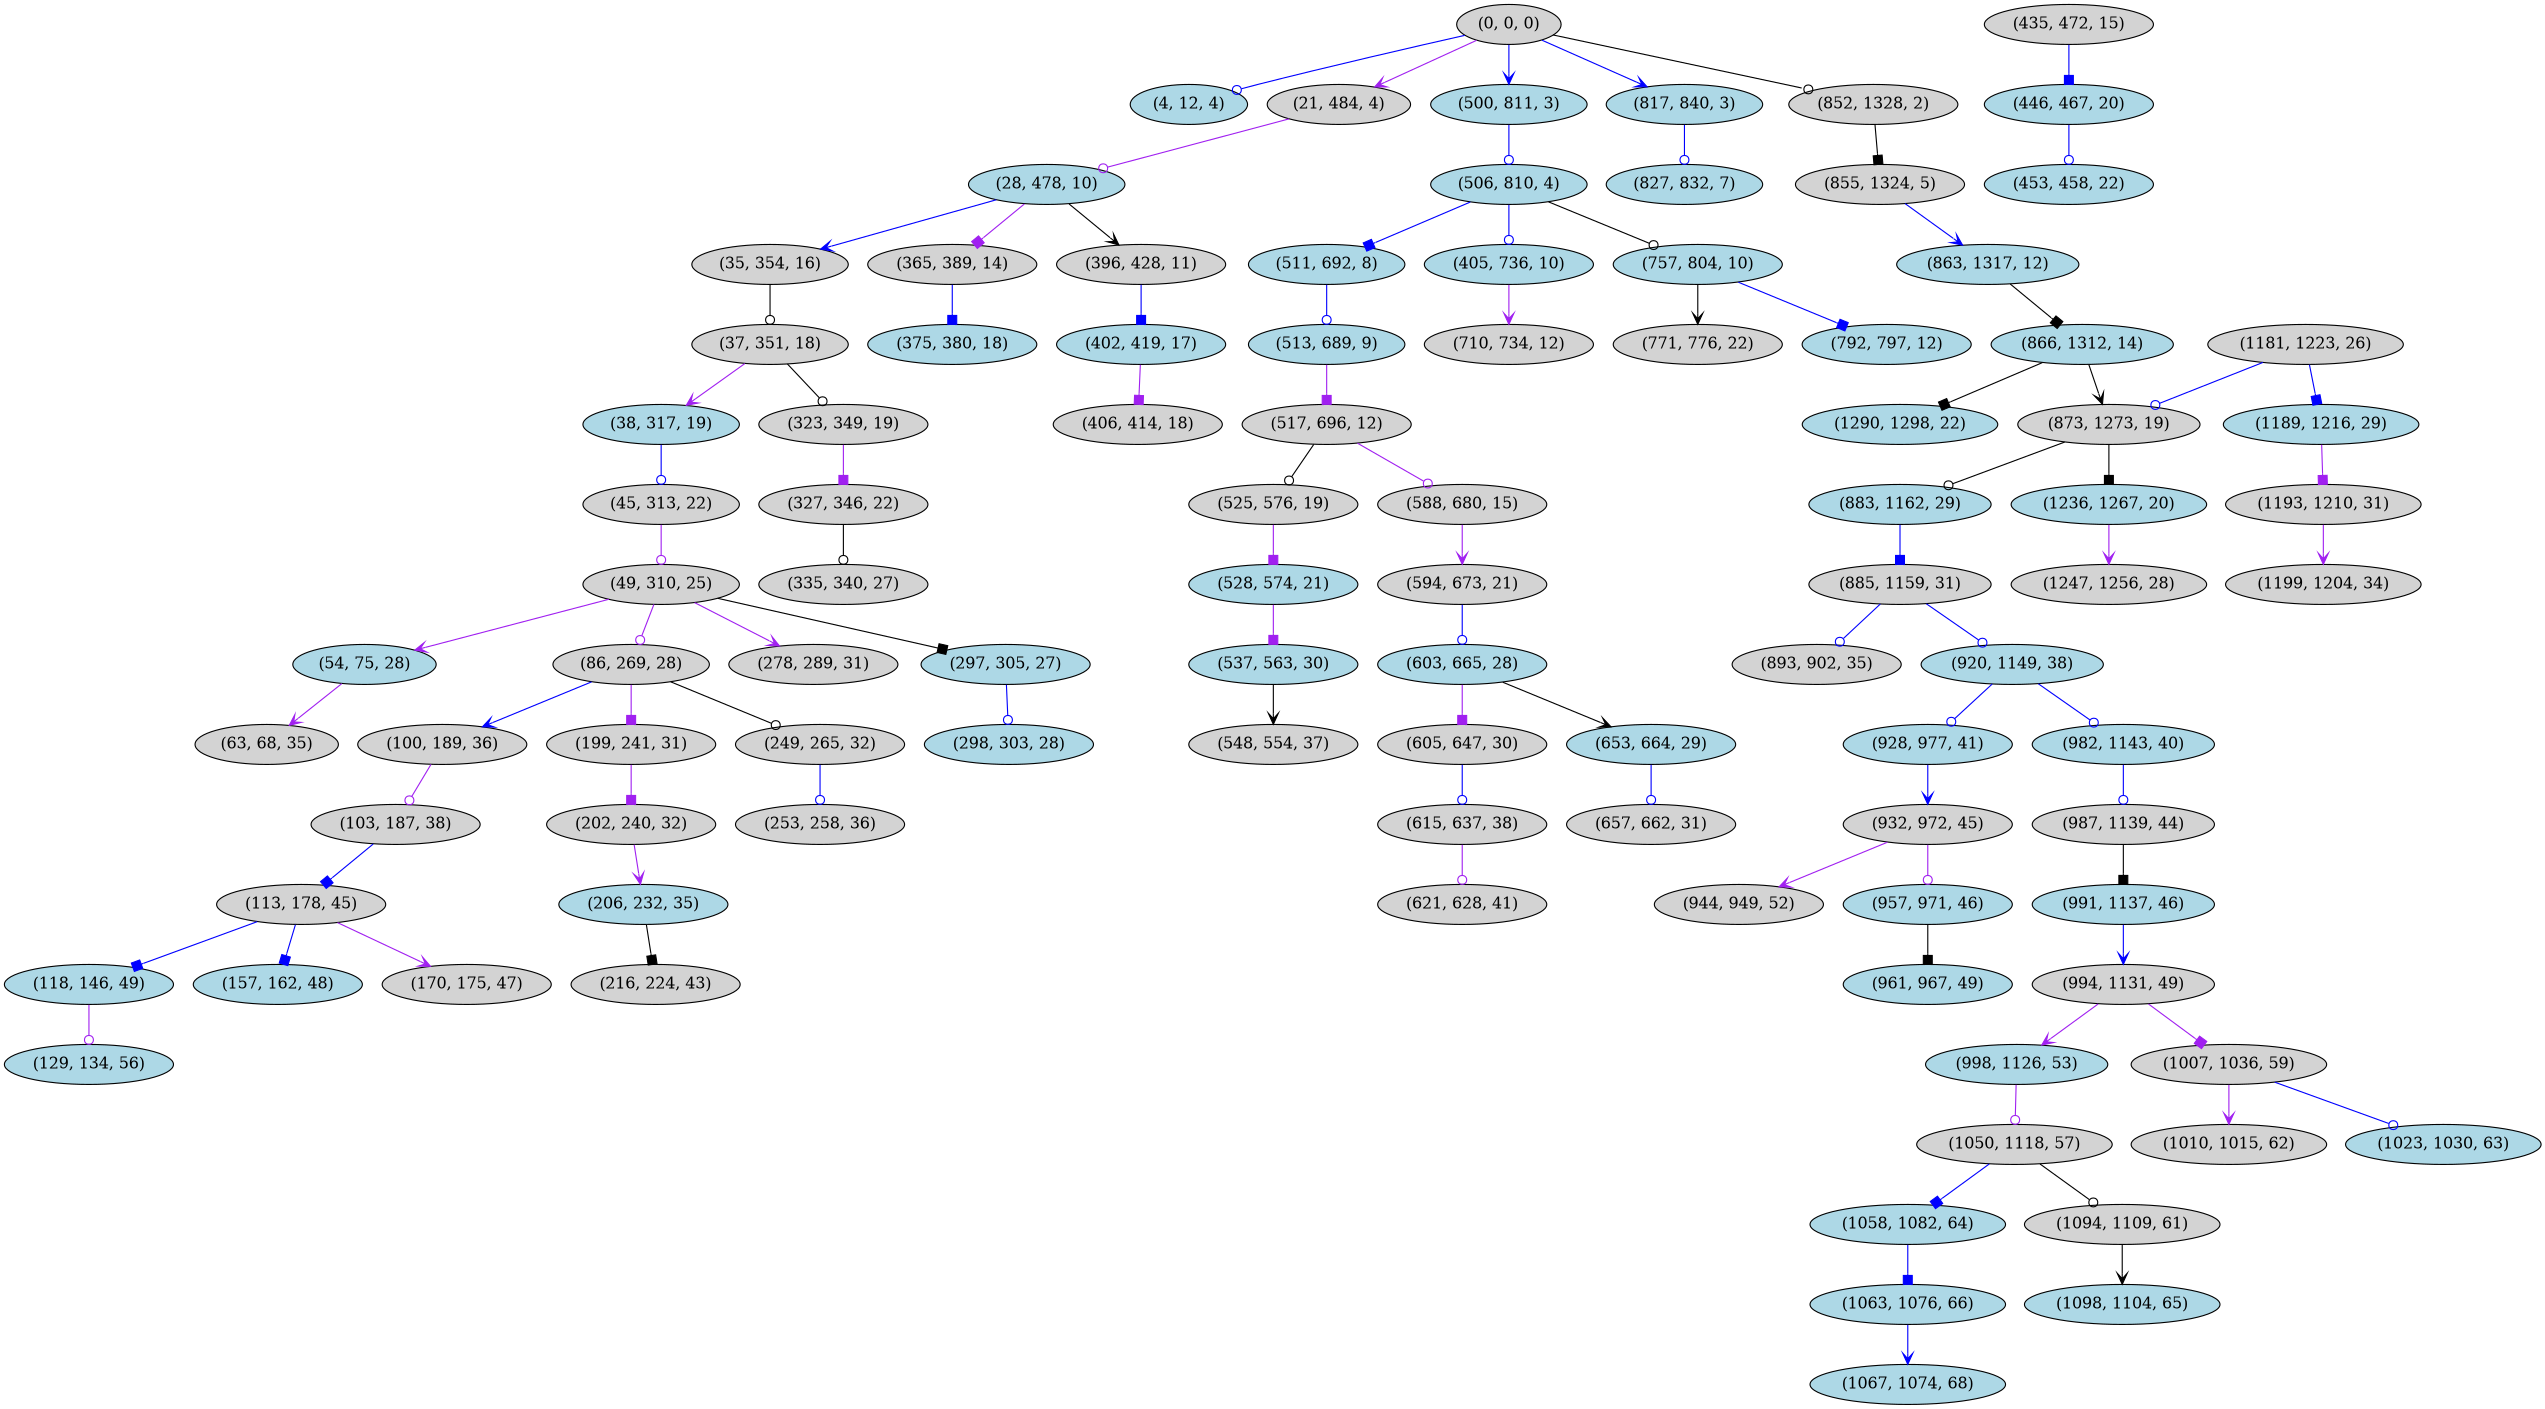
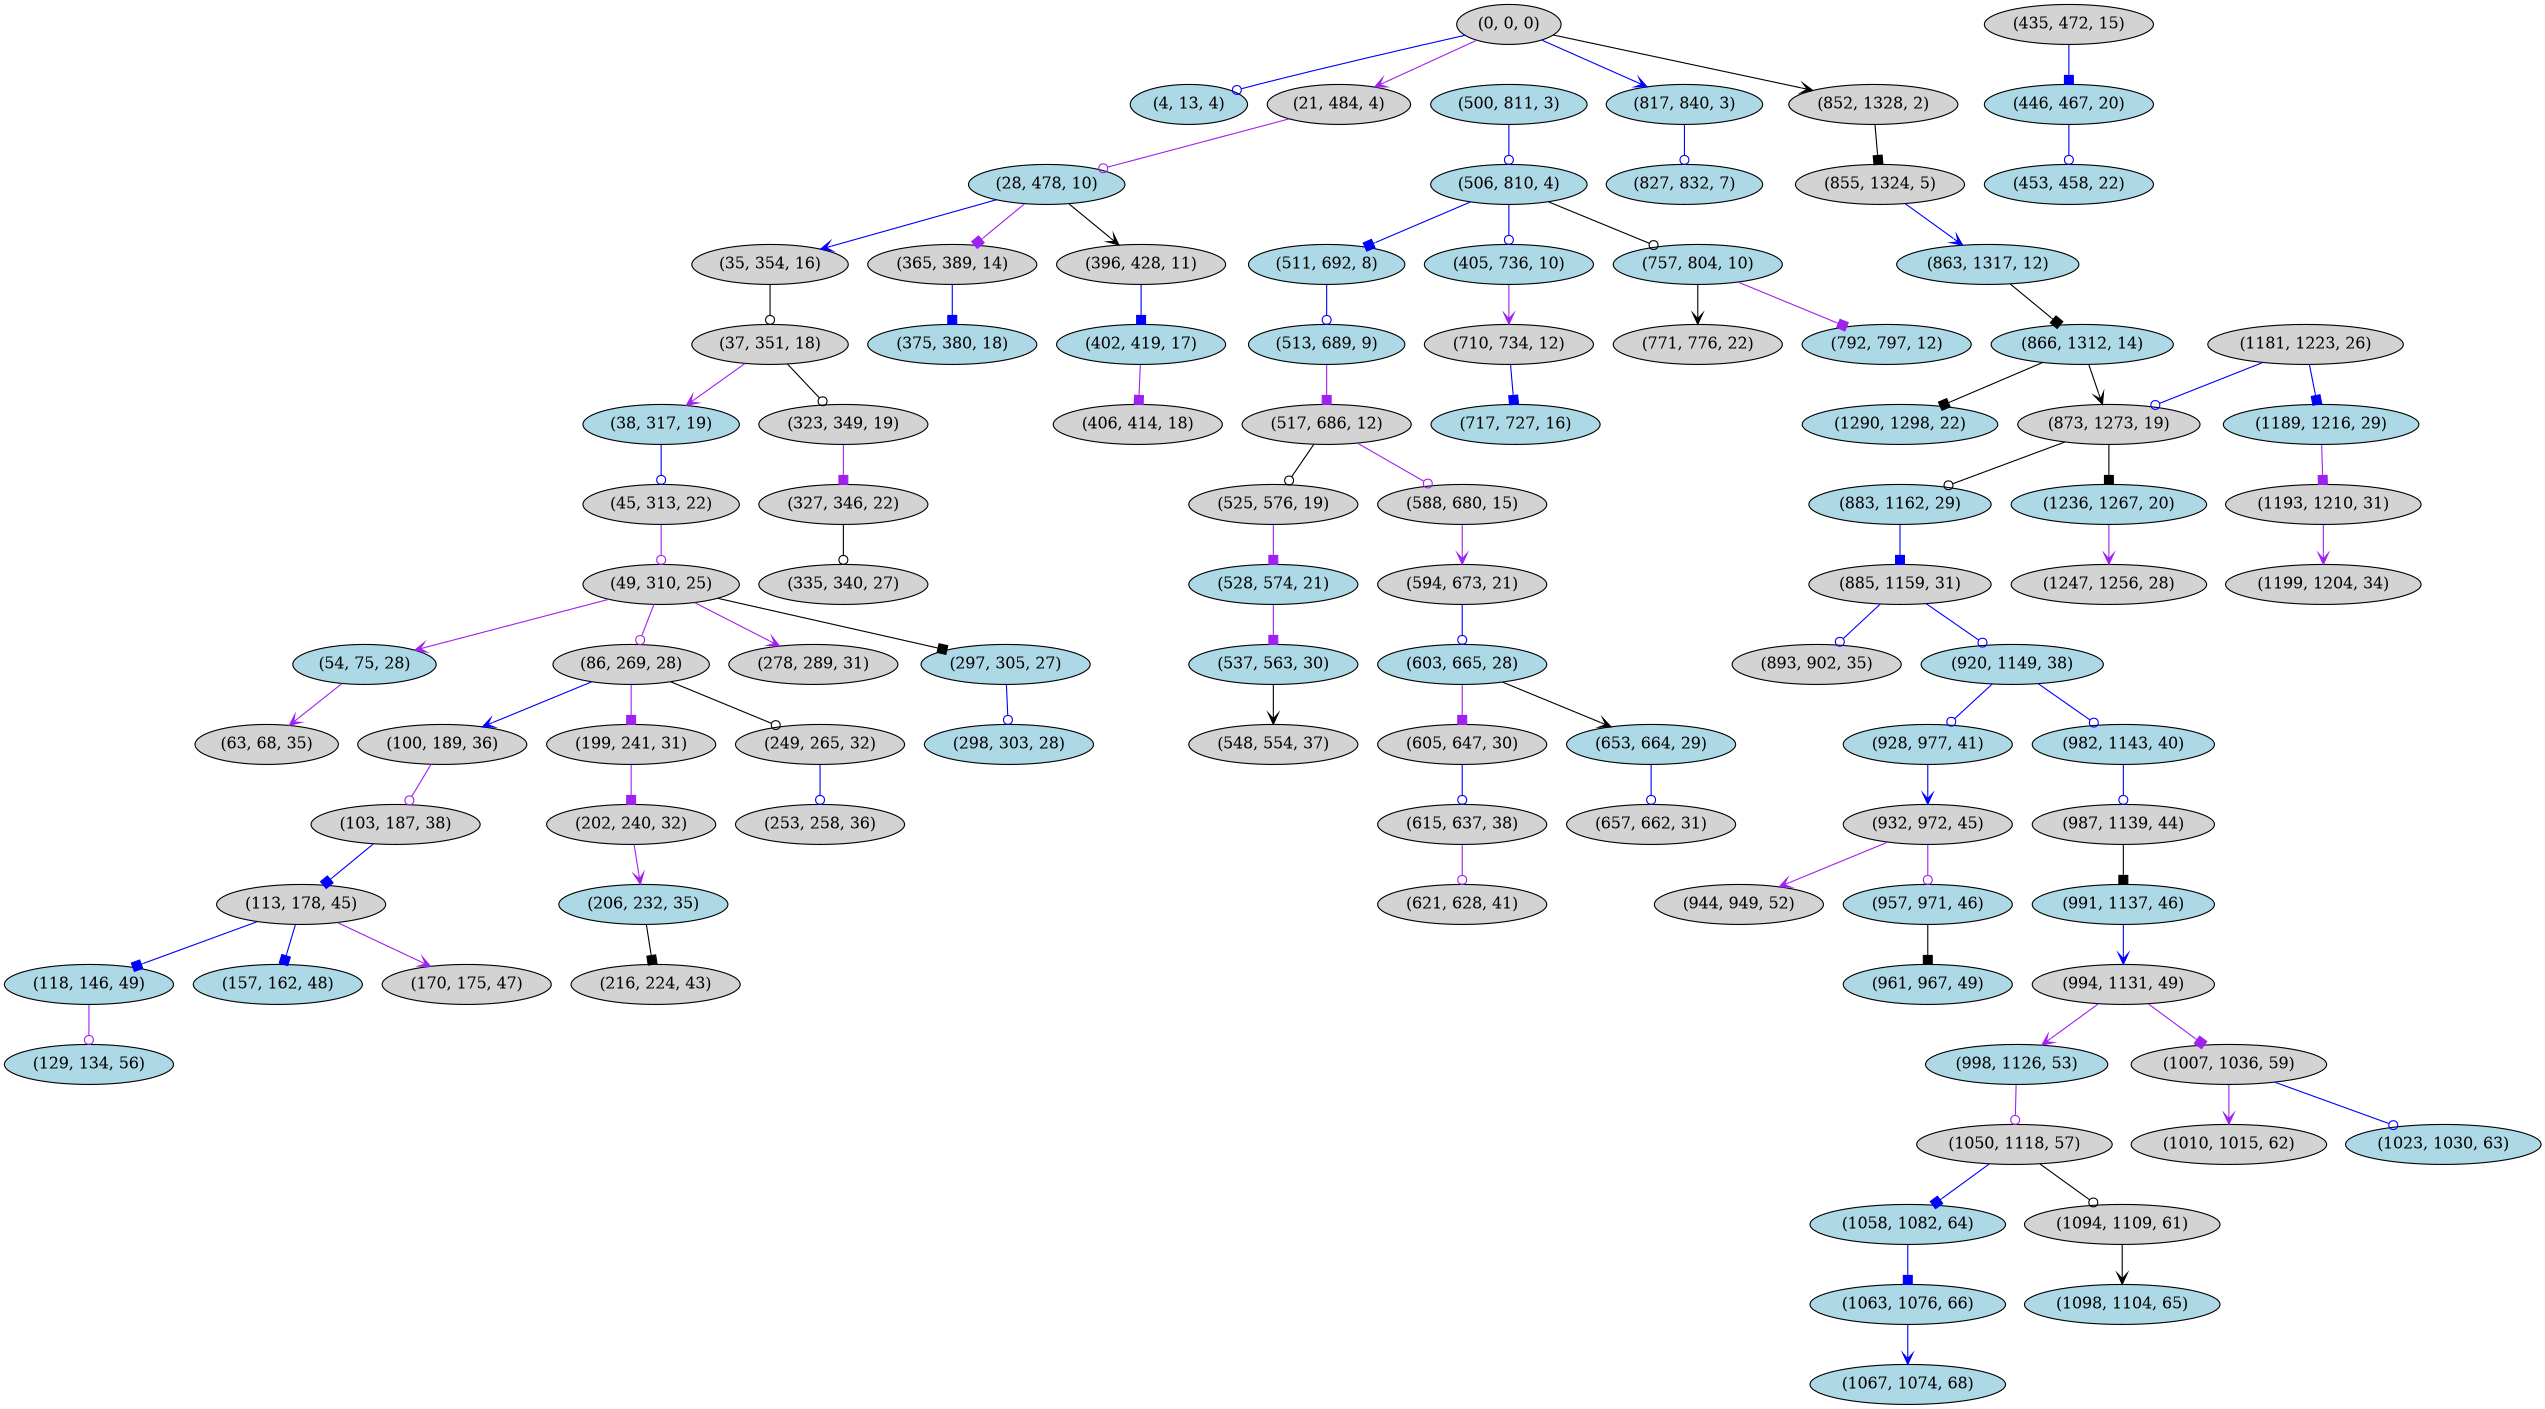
edge "(0, 0, 0)" -> "(500, 811, 3)": removed
edge "(0, 0, 0)" -> "(852, 1328, 2)": arrowhead odot -> vee
node "(4, 12, 4)": label "(4, 12, 4)" -> "(4, 13, 4)"
edge "(757, 804, 10)" -> "(792, 797, 12)": color blue -> purple
node "(517, 696, 12)": label "(517, 696, 12)" -> "(517, 686, 12)"
node "(717, 727, 16)": added
